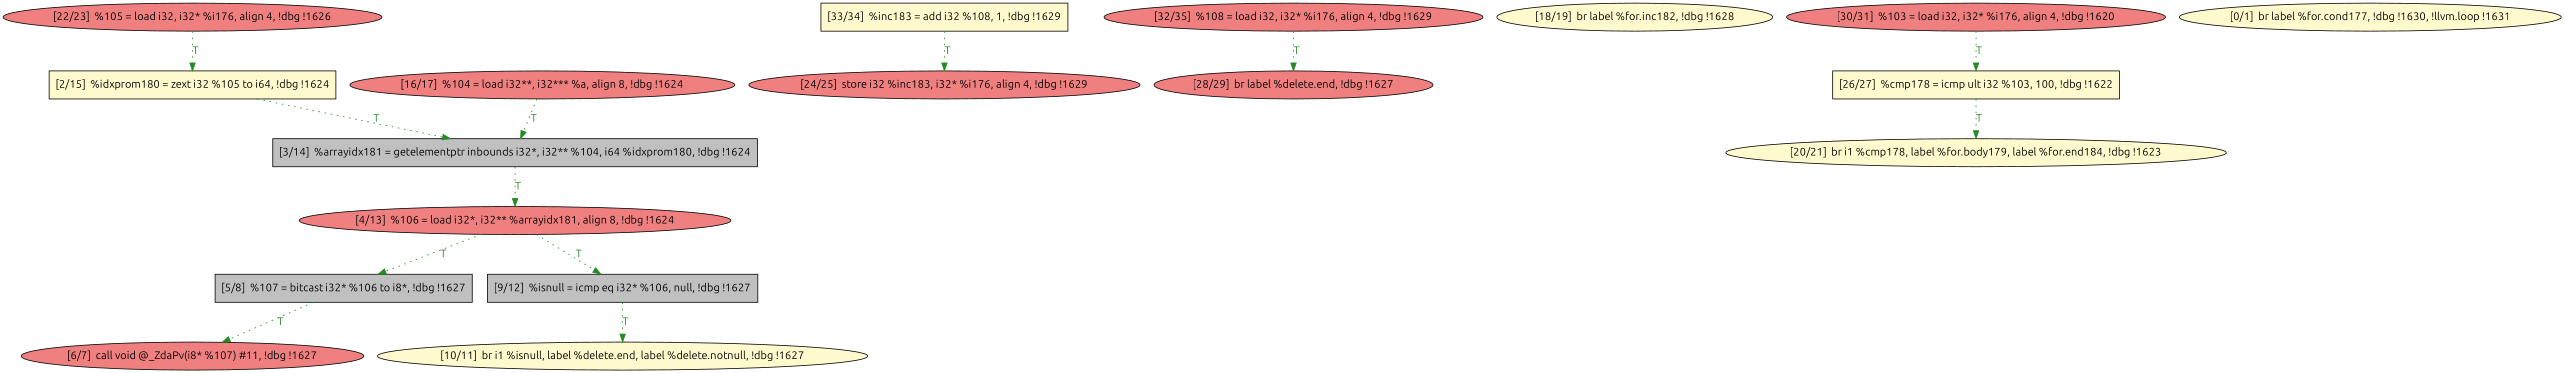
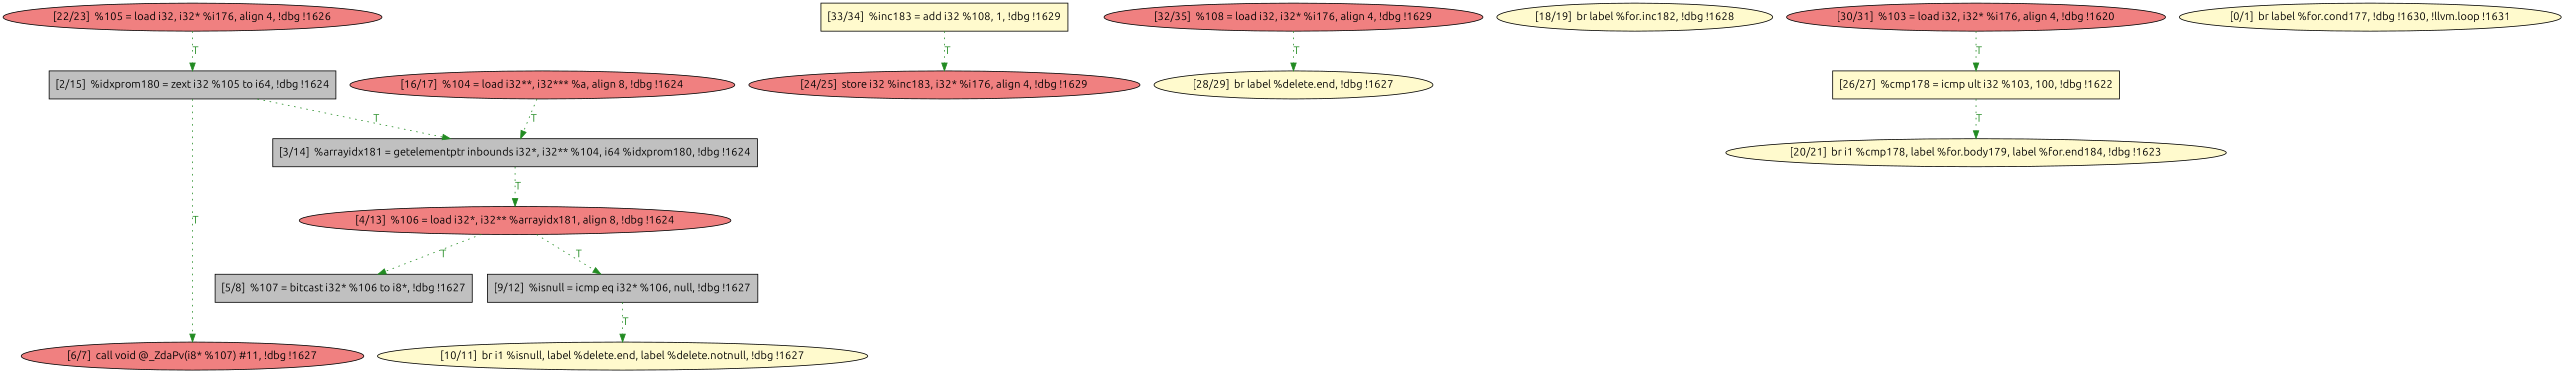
node "[2/15]  %idxprom180 = zext i32 %105 to i64, !dbg !1624": fillcolor lemonchiffon -> grey
node "[28/29]  br label %delete.end, !dbg !1627": fillcolor lightcoral -> lemonchiffon
edge "[5/8]  %107 = bitcast i32* %106 to i8*, !dbg !1627" -> "[6/7]  call void @_ZdaPv(i8* %107) #11, !dbg !1627": now "[2/15]  %idxprom180 = zext i32 %105 to i64, !dbg !1624" -> "[6/7]  call void @_ZdaPv(i8* %107) #11, !dbg !1627"
